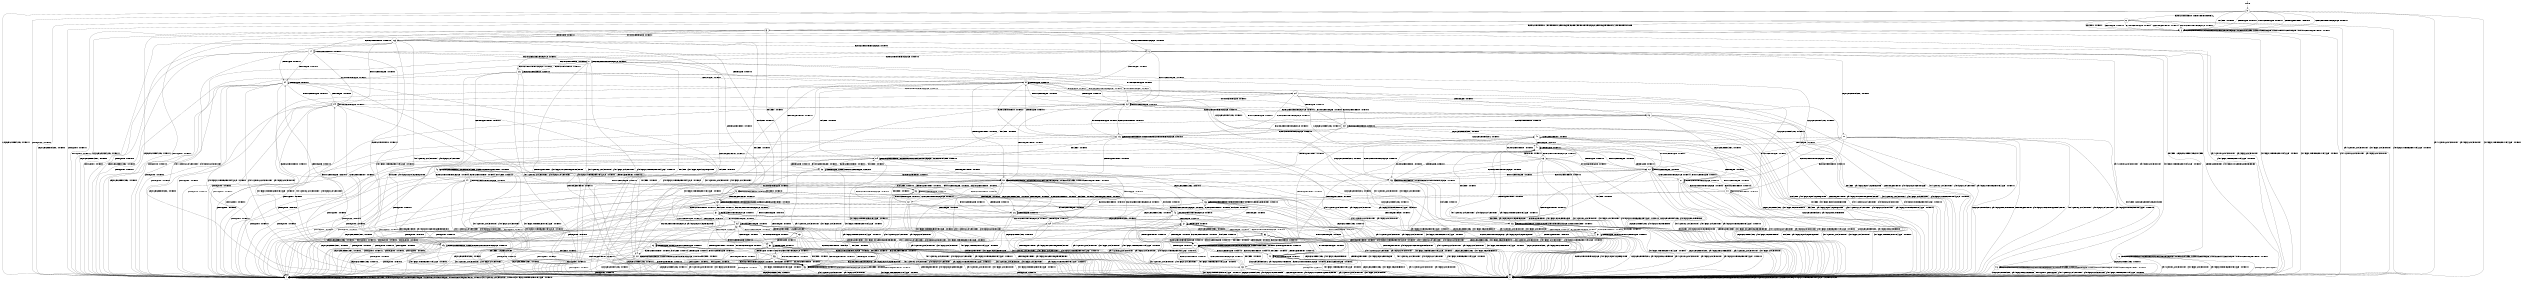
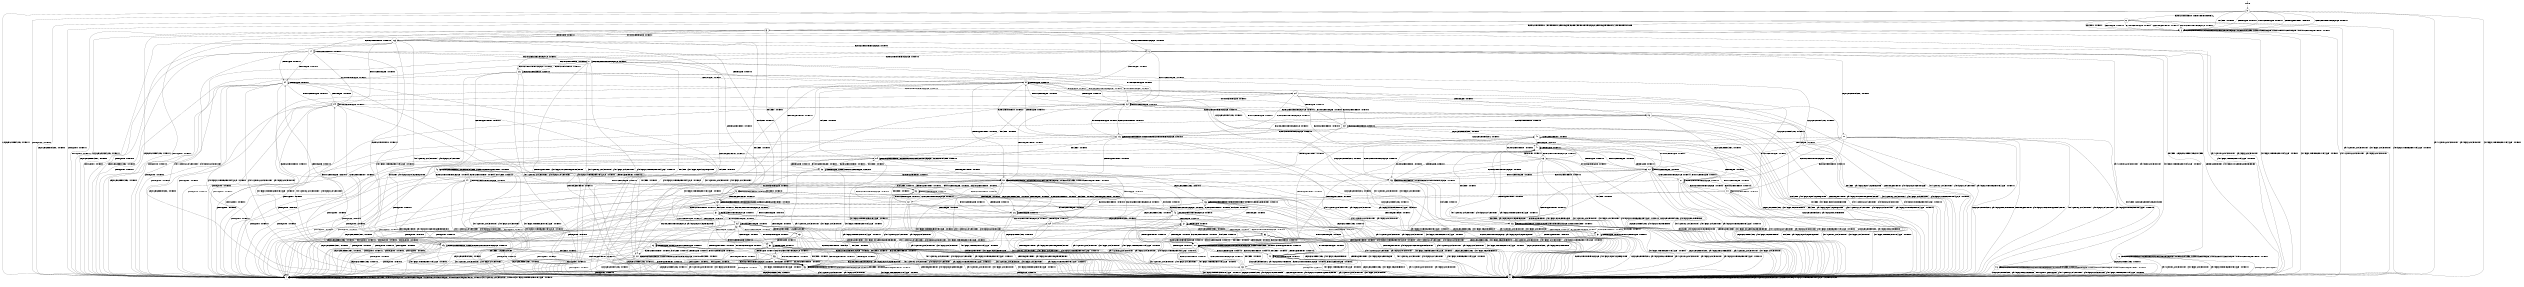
edge "s24" -> "s25": label "CHANGE_CIPHER_SPEC / TIMEOUT" -> "ECDH_CLIENT_HELLO / TIMEOUT"
